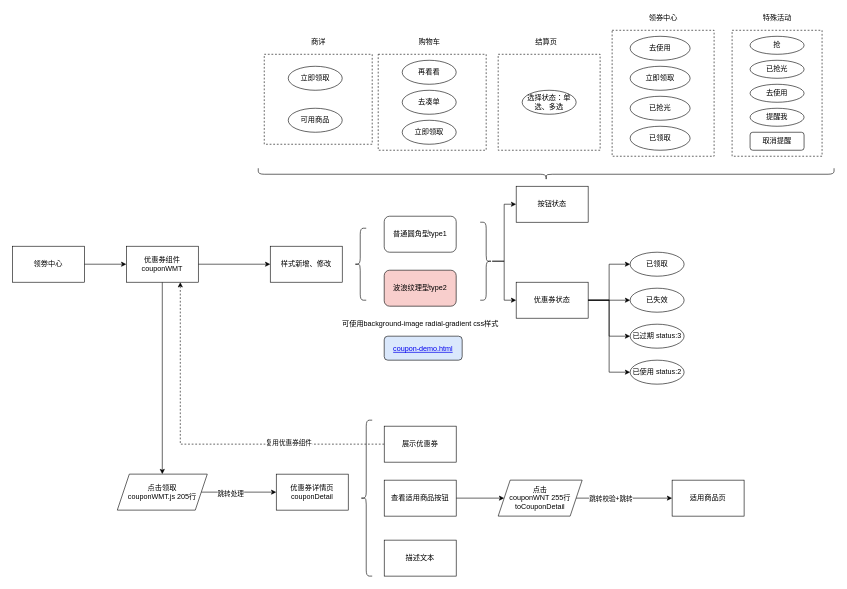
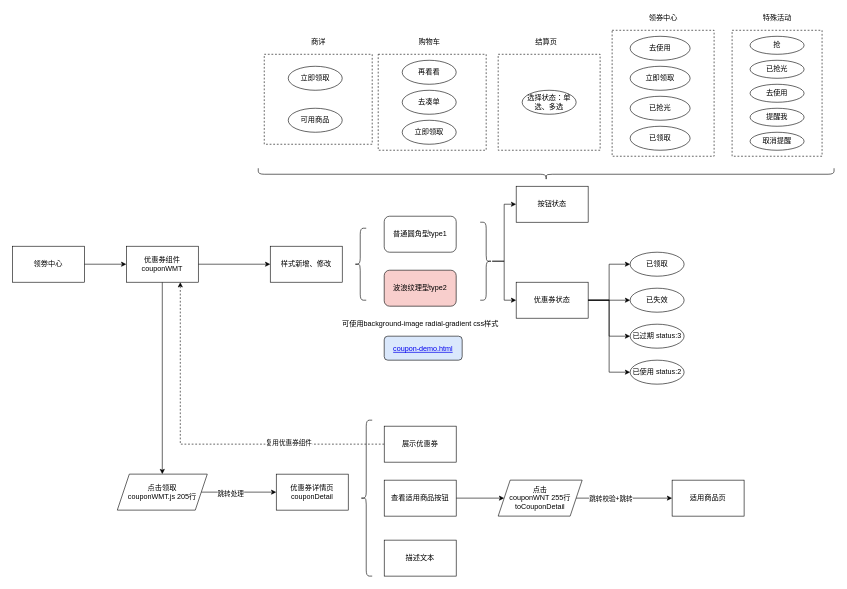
node "取消提醒": shape rounded rectangle -> ellipse
